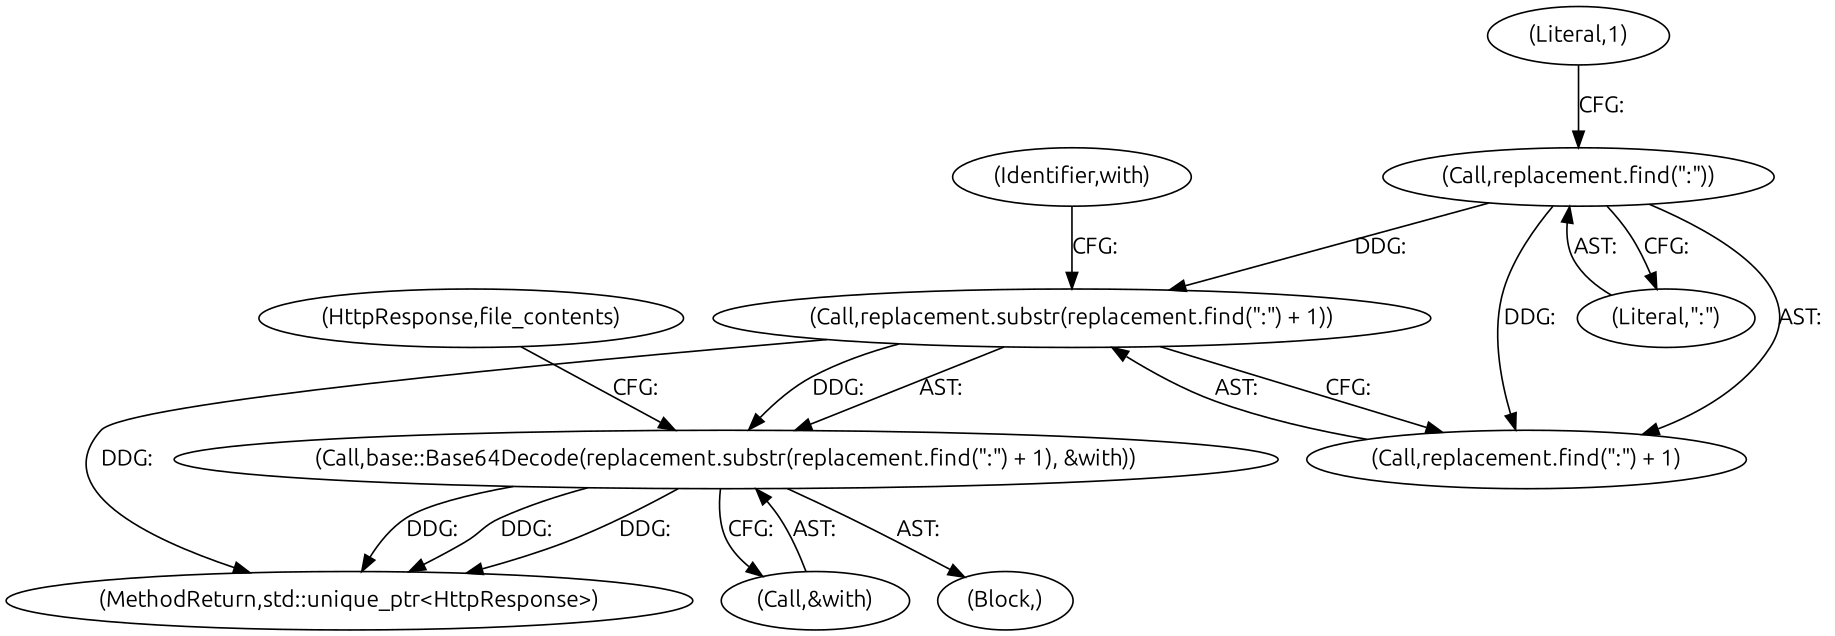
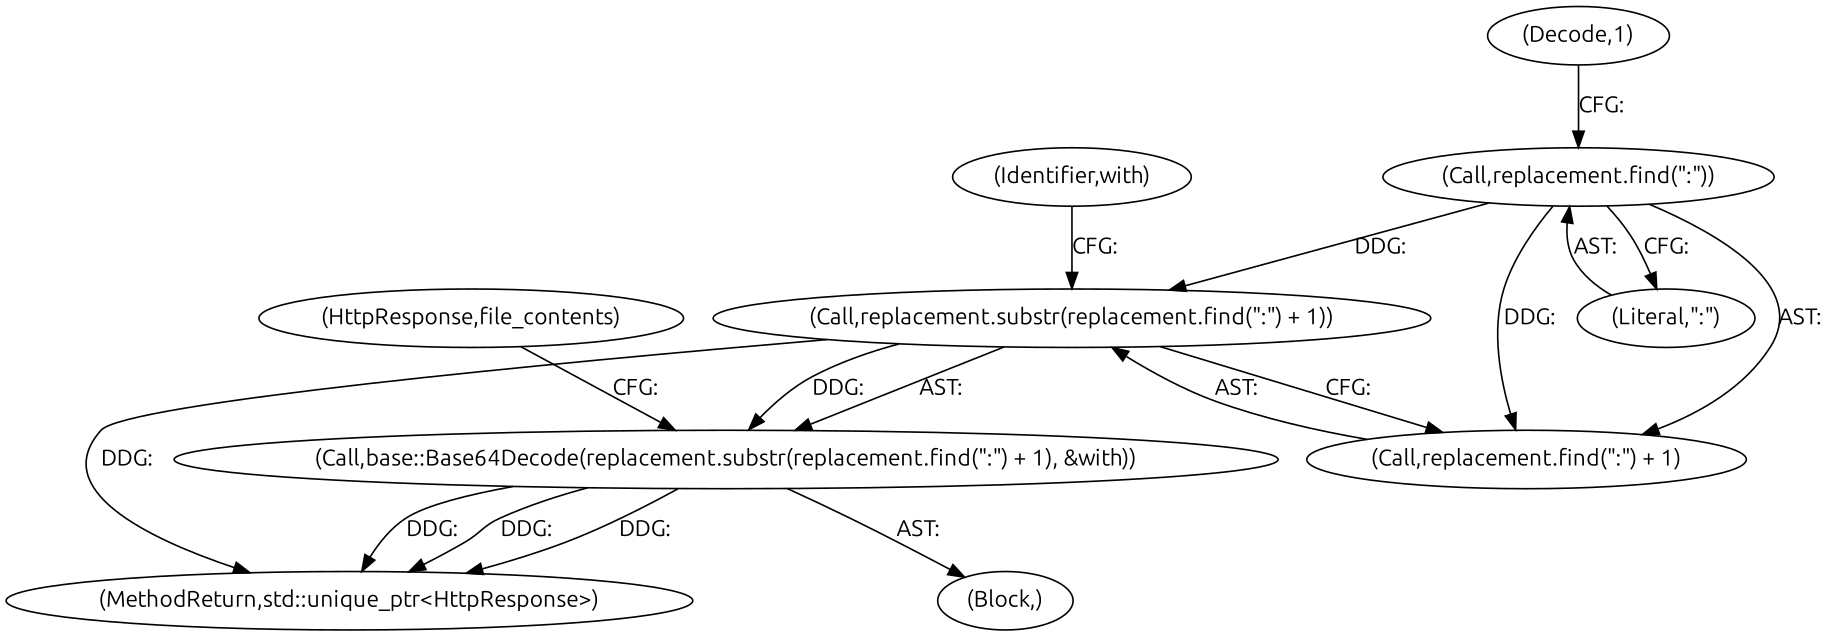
node "(Literal,1)": label "(Literal,1)" -> "(Decode,1)"
node "(Call,&with)": removed
